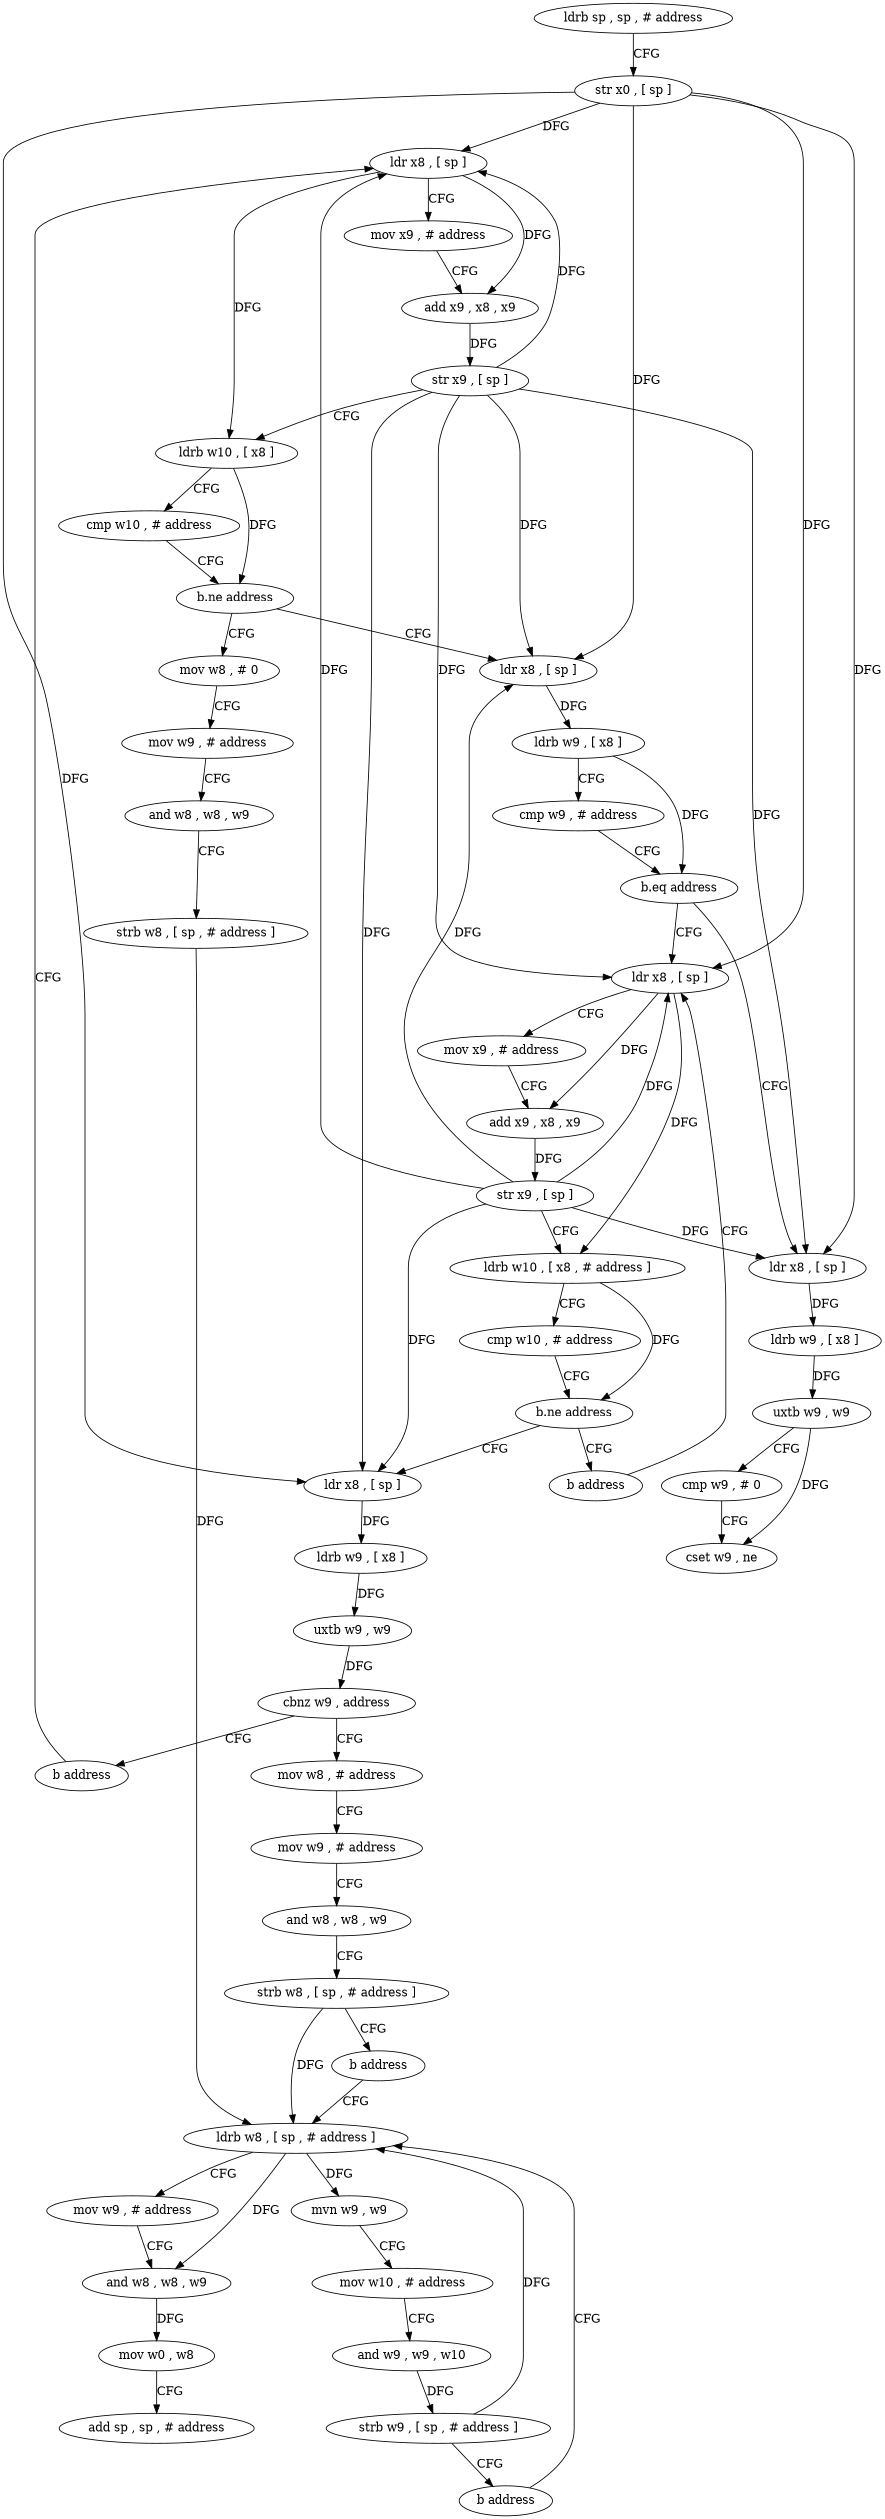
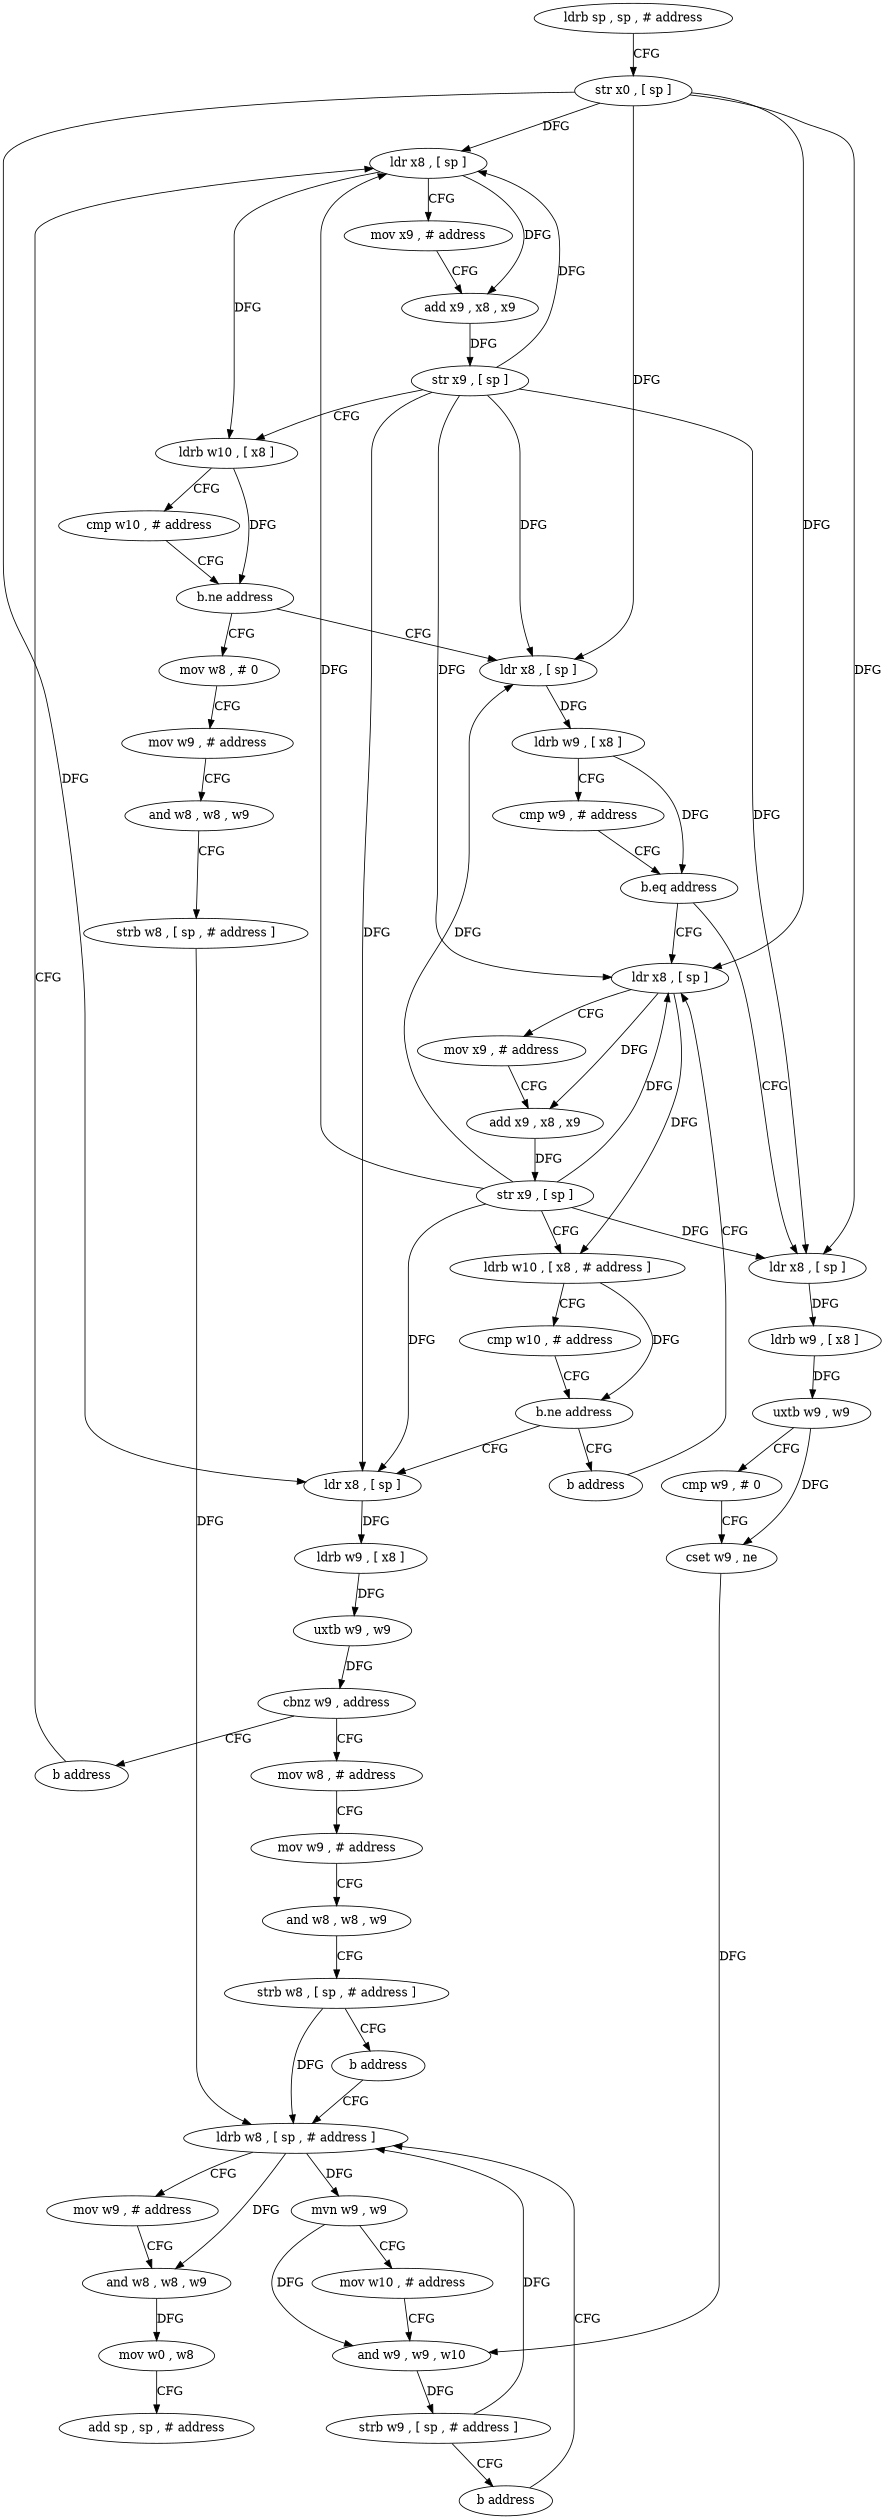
edge "cset w9 , ne" -> "and w9 , w9 , w10": added, label "DFG"
edge "mvn w9 , w9" -> "and w9 , w9 , w10": added, label "DFG"
